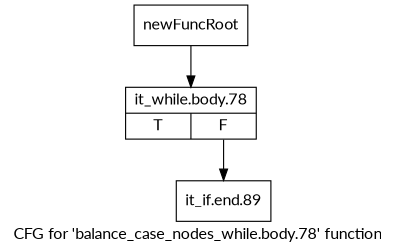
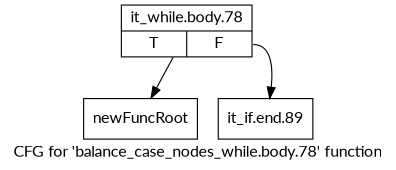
edge "newFuncRoot" -> "it_while.body.78": reversed
